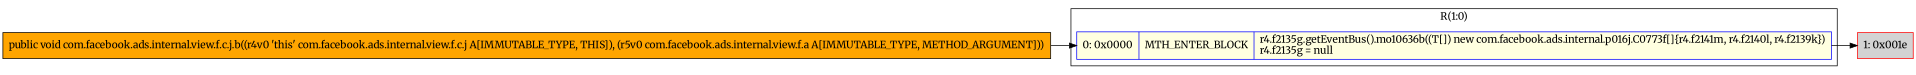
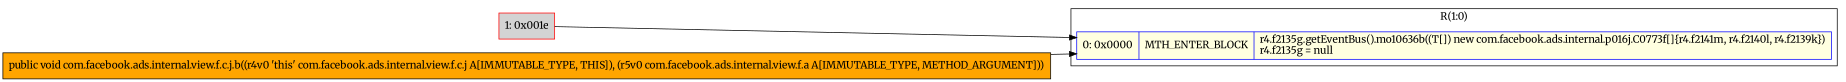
edge "0: 0x0000" -> "1: 0x001e": reversed
